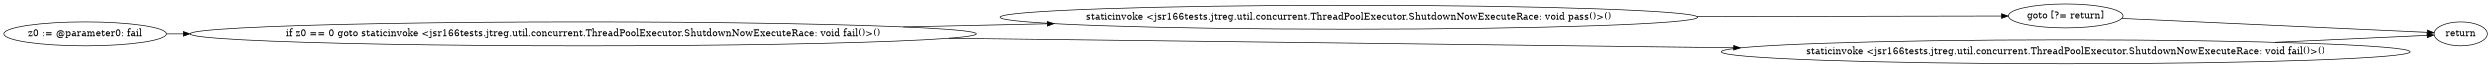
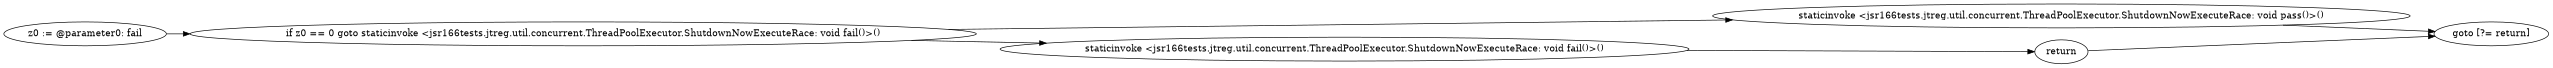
edge "goto [?= return]" -> "return": reversed
